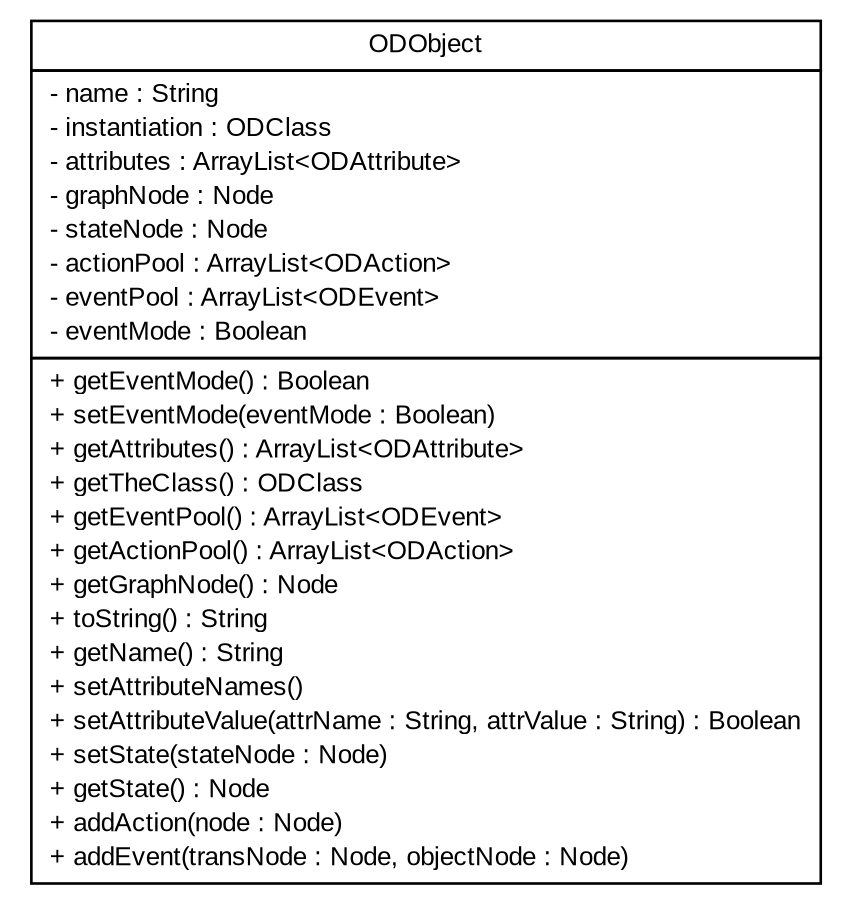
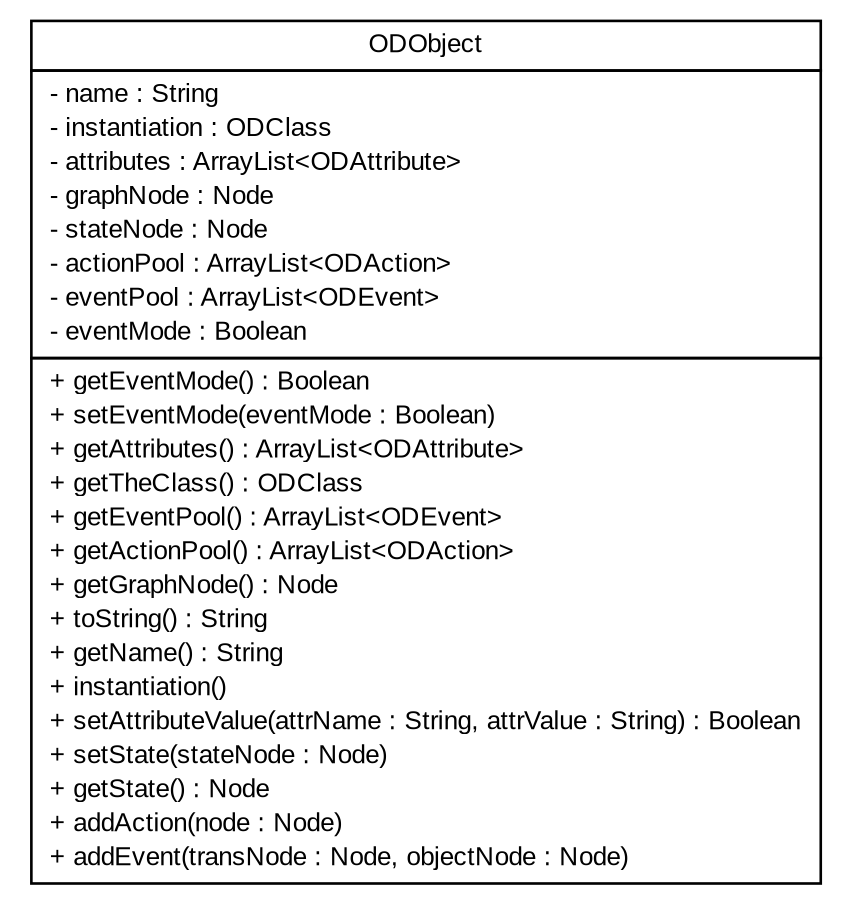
node "ODObject": text "+ setAttributeNames()" -> "+ instantiation()"
